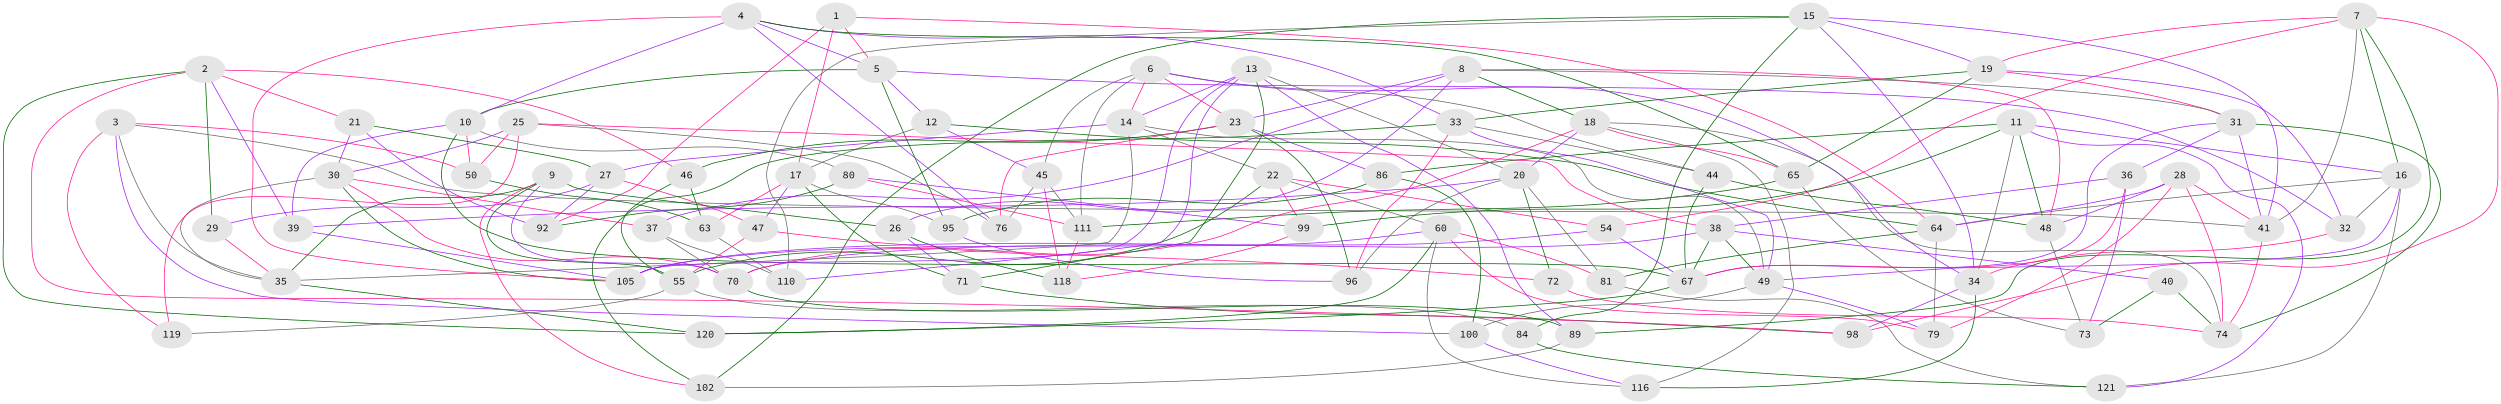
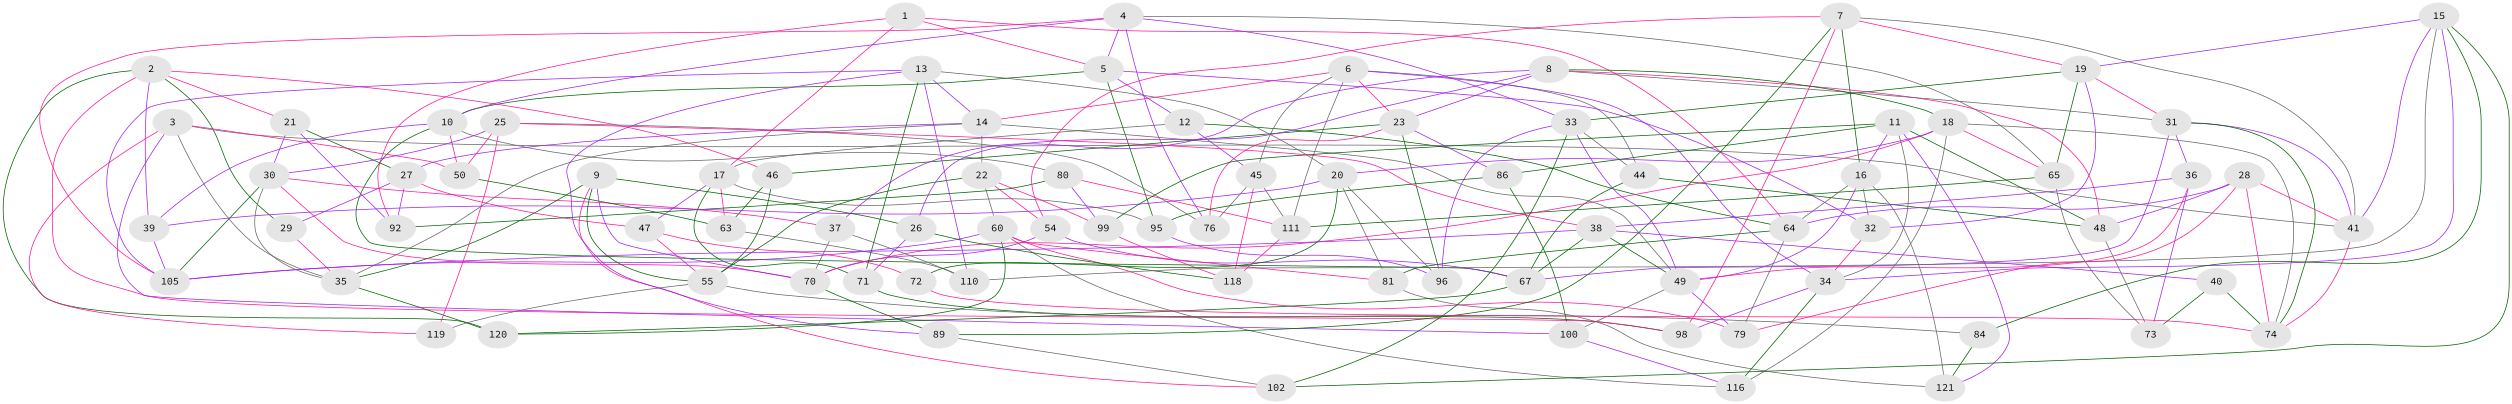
edge "4" -- "65": color darkgreen -> gray40
edge "33" -- "96": color deeppink -> purple
edge "36" -- "67": now "36" -- "49"
